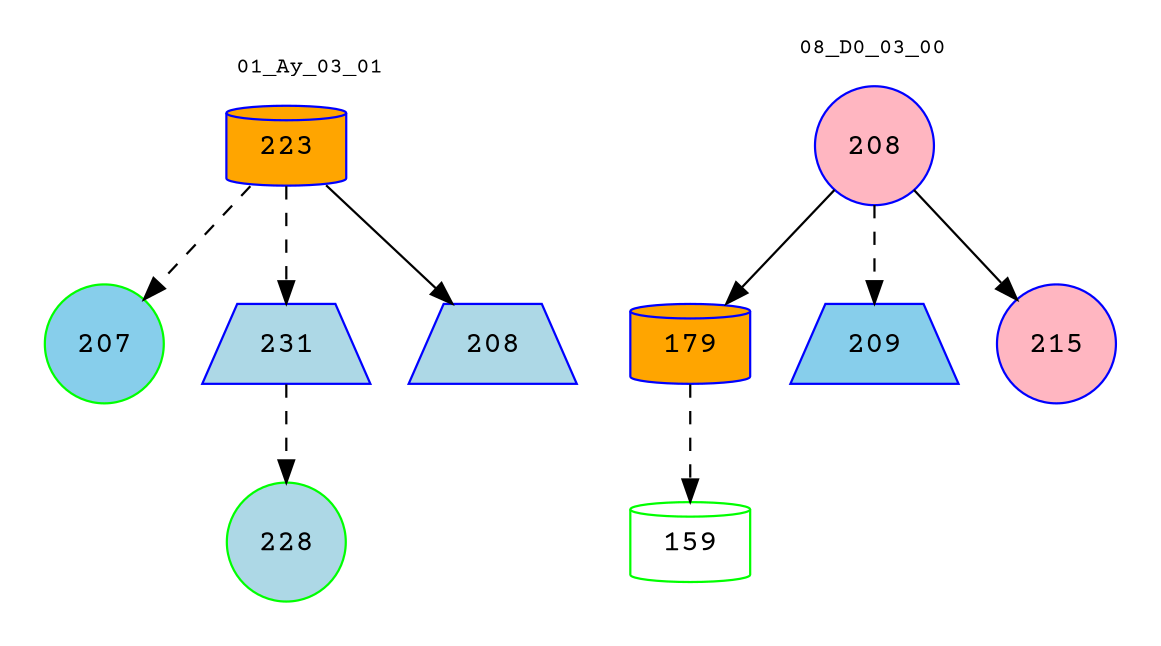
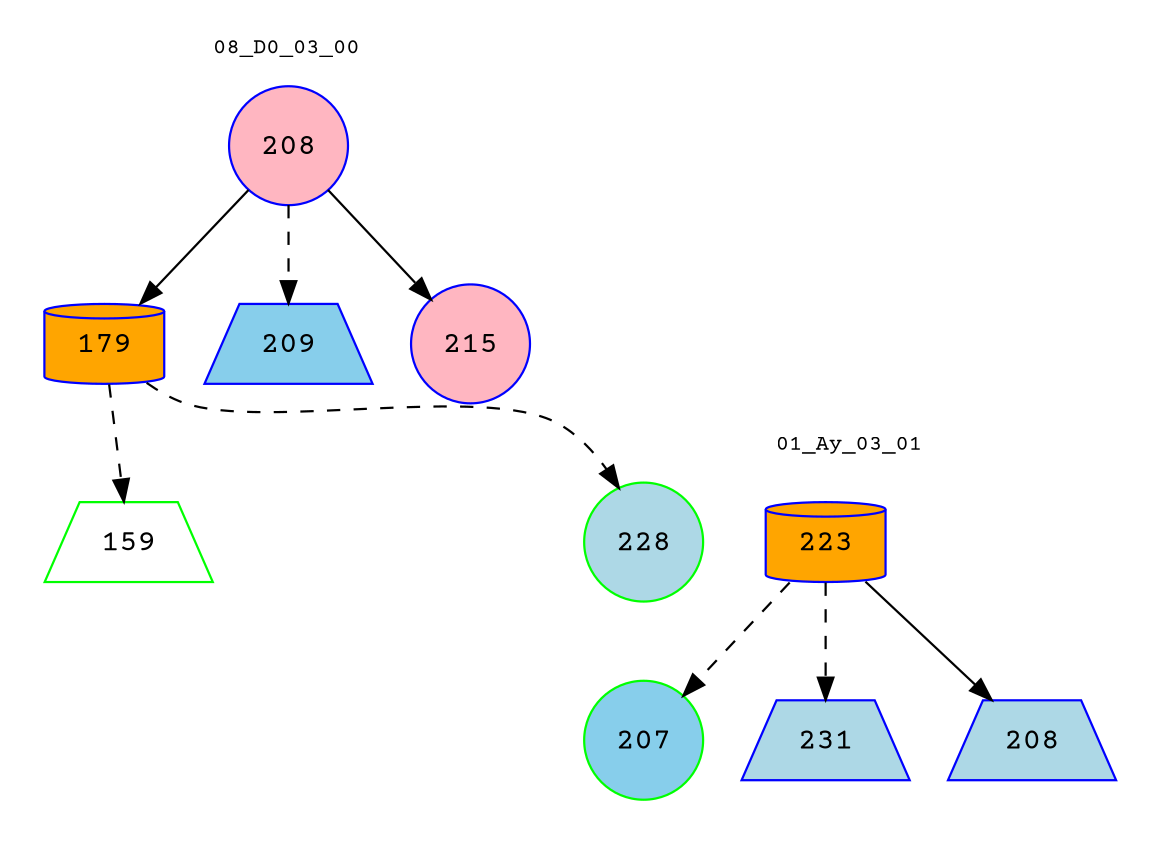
edge "231" -> "228": now "179" -> "228"
node "159": shape cylinder -> trapezium
